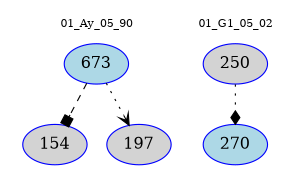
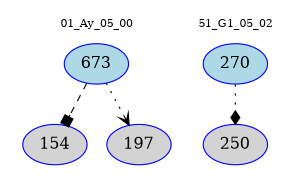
cluster "01_Ay_05_90": label "01_Ay_05_90" -> "01_Ay_05_00"
cluster "01_G1_05_02": label "01_G1_05_02" -> "51_G1_05_02"
edge "250" -> "270": reversed
